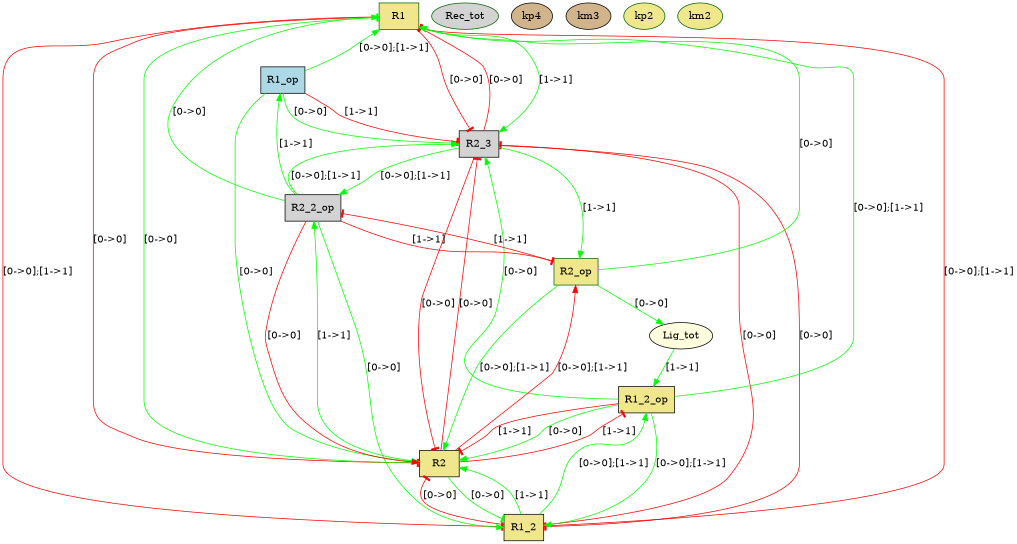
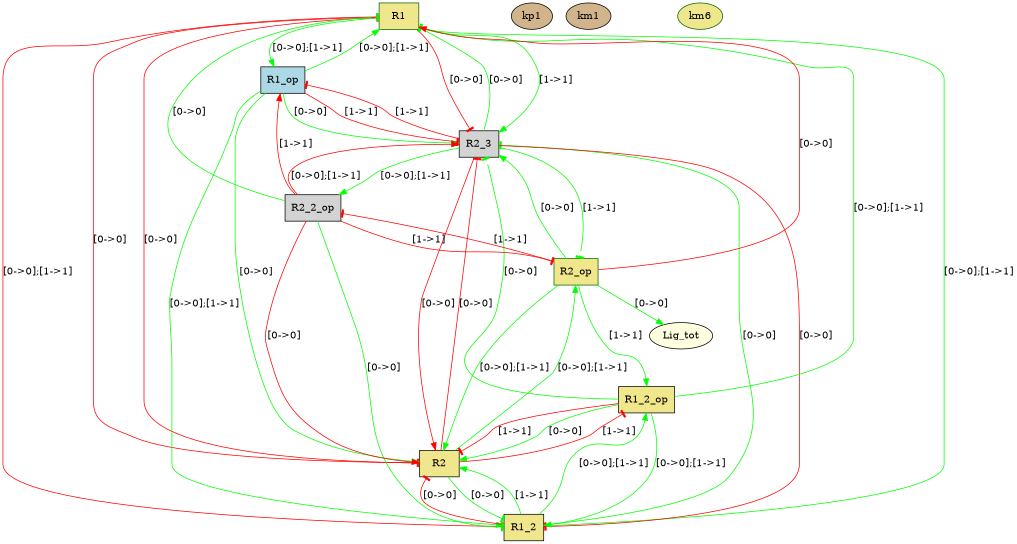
node "Rec_tot": removed
node "kp4": label "kp4" -> "kp1"
node "km3": label "km3" -> "km1"
node "kp2": removed
node "km2": label "km2" -> "km6"
edge "R1" -> "R1_op": added, label "[0->0];[1->1]"
edge "R2_3" -> "R1": color red -> green
edge "R2_op" -> "R1": color green -> red
edge "R2_2_op" -> "R1": arrowhead normal -> tee
edge "R1_2_op" -> "R1": arrowhead normal -> tee
edge "R2_3" -> "R1_op": added, label "[1->1]"
edge "R2_2_op" -> "R2_3": color green -> red
edge "R2_2_op" -> "R1_op": color green -> red
edge "R2_3" -> "R2_op": arrowhead normal -> tee
edge "R2_op" -> "R2_3": added, label "[0->0]"
edge "R1_2" -> "R1": color red -> green
edge "R2" -> "R1": color green -> red
edge "R2_3" -> "R2": arrowhead tee -> normal
edge "R1_2" -> "R2_3": color red -> green
edge "R1_2_op" -> "R2_3": arrowhead normal -> tee
edge "Lig_tot" -> "R1_2_op": now "R2_op" -> "R1_2_op"
edge "R2" -> "R2_2_op": removed, label "[1->1]"
edge "R2" -> "R2_op": color red -> green
edge "R2_2_op" -> "R1_2": arrowhead normal -> tee
edge "R1_op" -> "R1_2": added, label "[0->0];[1->1]"
